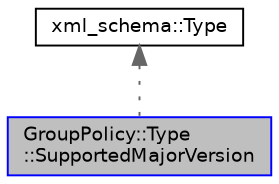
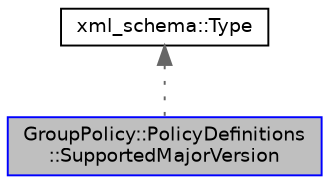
node "GroupPolicy::Type ::SupportedMajorVersion": label "GroupPolicy::Type ::SupportedMajorVersion" -> "GroupPolicy::PolicyDefinitions ::SupportedMajorVersion"
